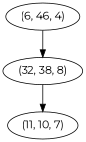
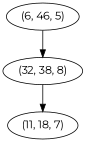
node "(6, 46, 4)": label "(6, 46, 4)" -> "(6, 46, 5)"
node "(11, 10, 7)": label "(11, 10, 7)" -> "(11, 18, 7)"
